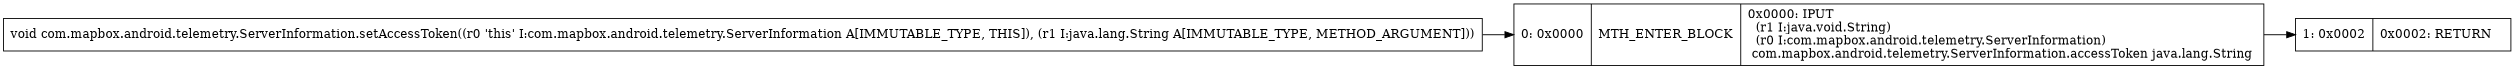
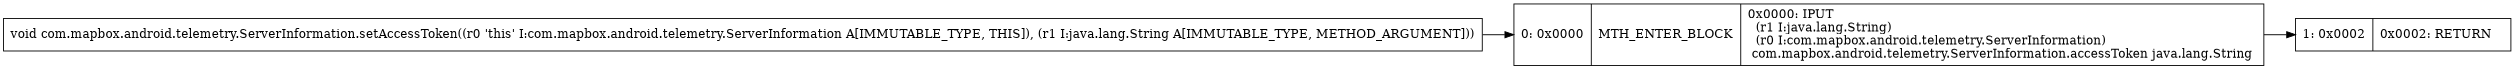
node "0: 0x0000": text "(r1 I:java.void.String)" -> "(r1 I:java.lang.String)"
